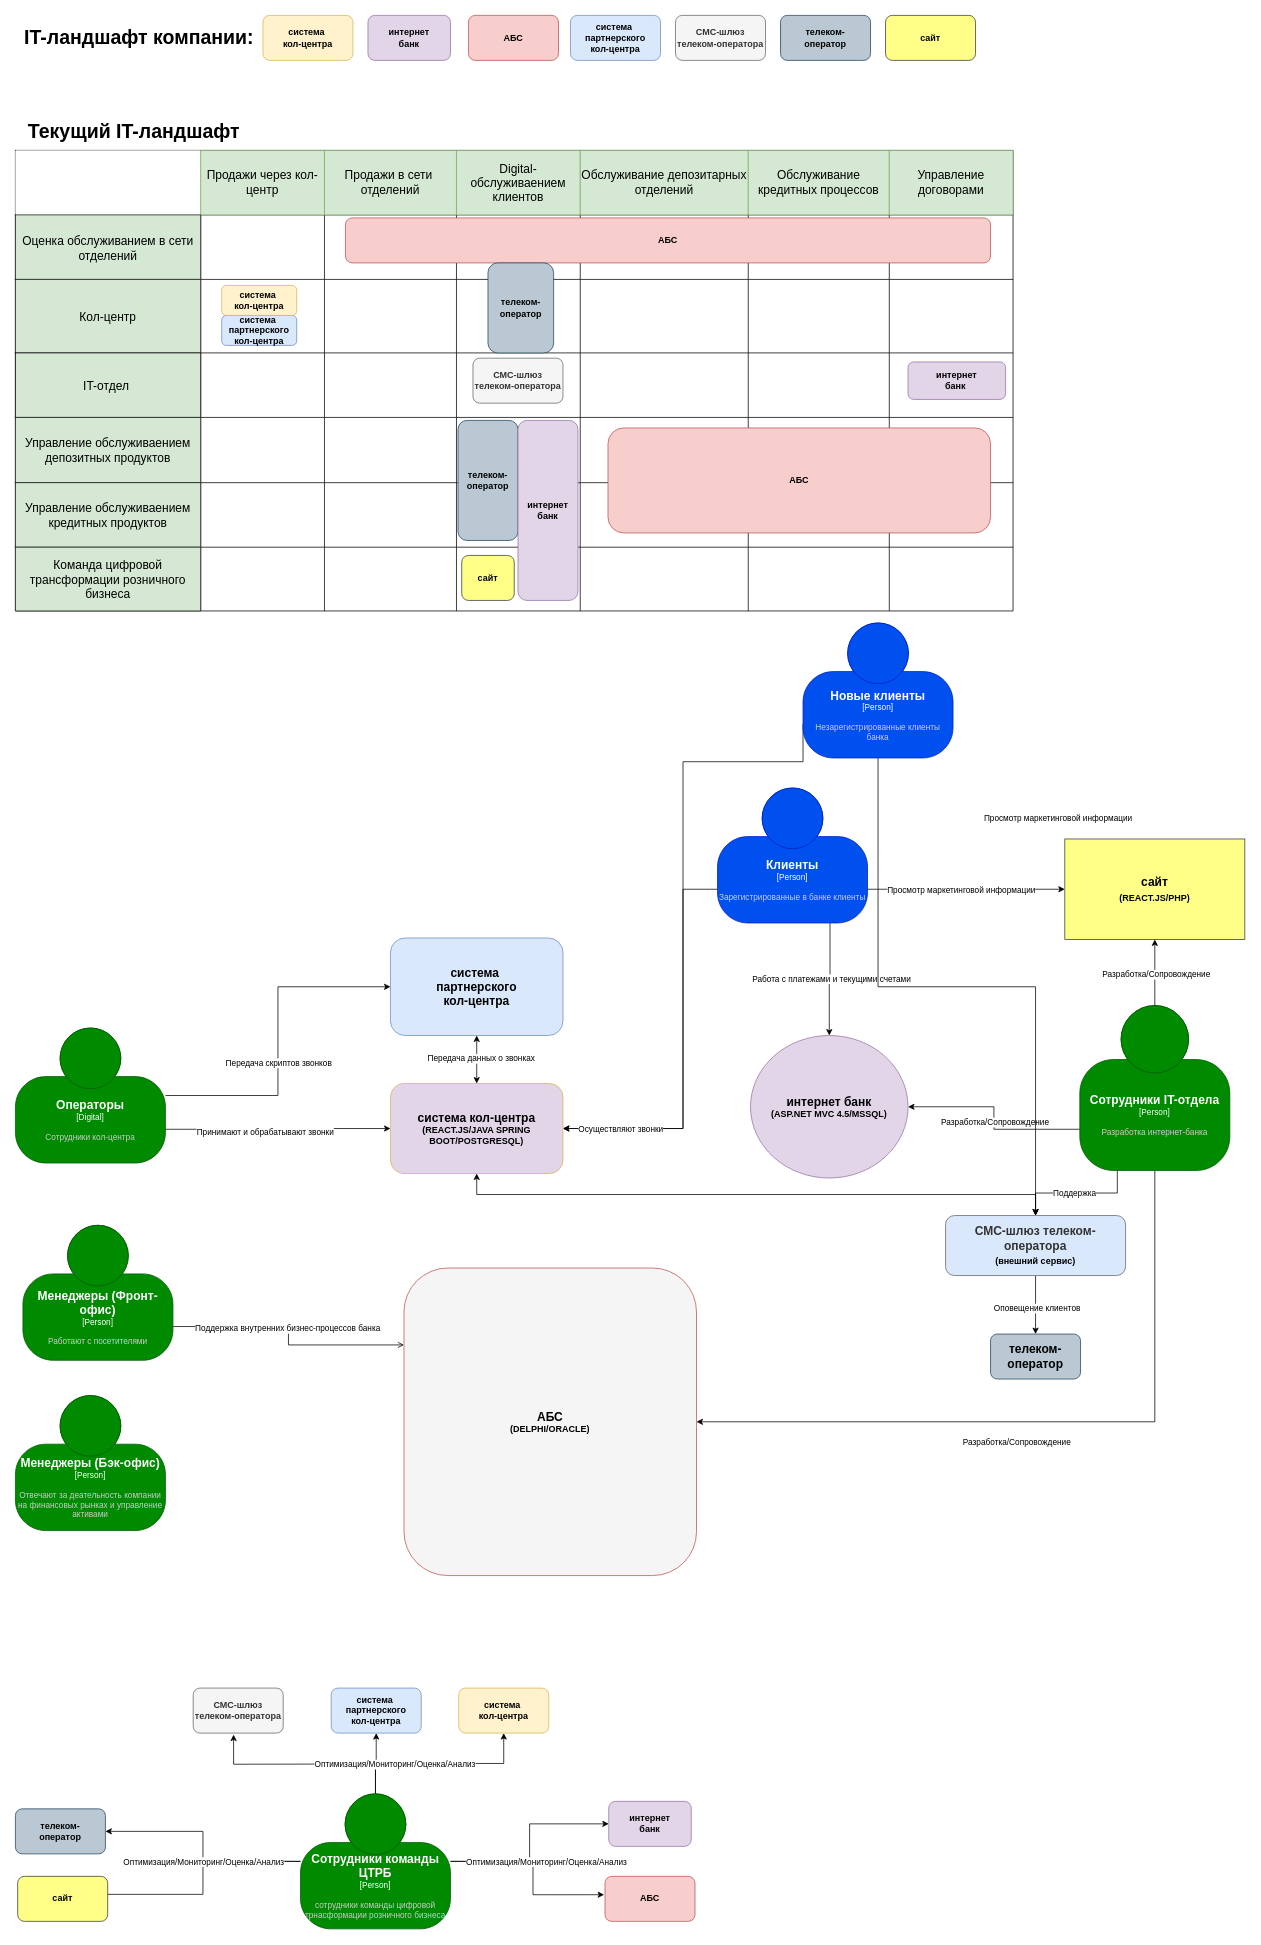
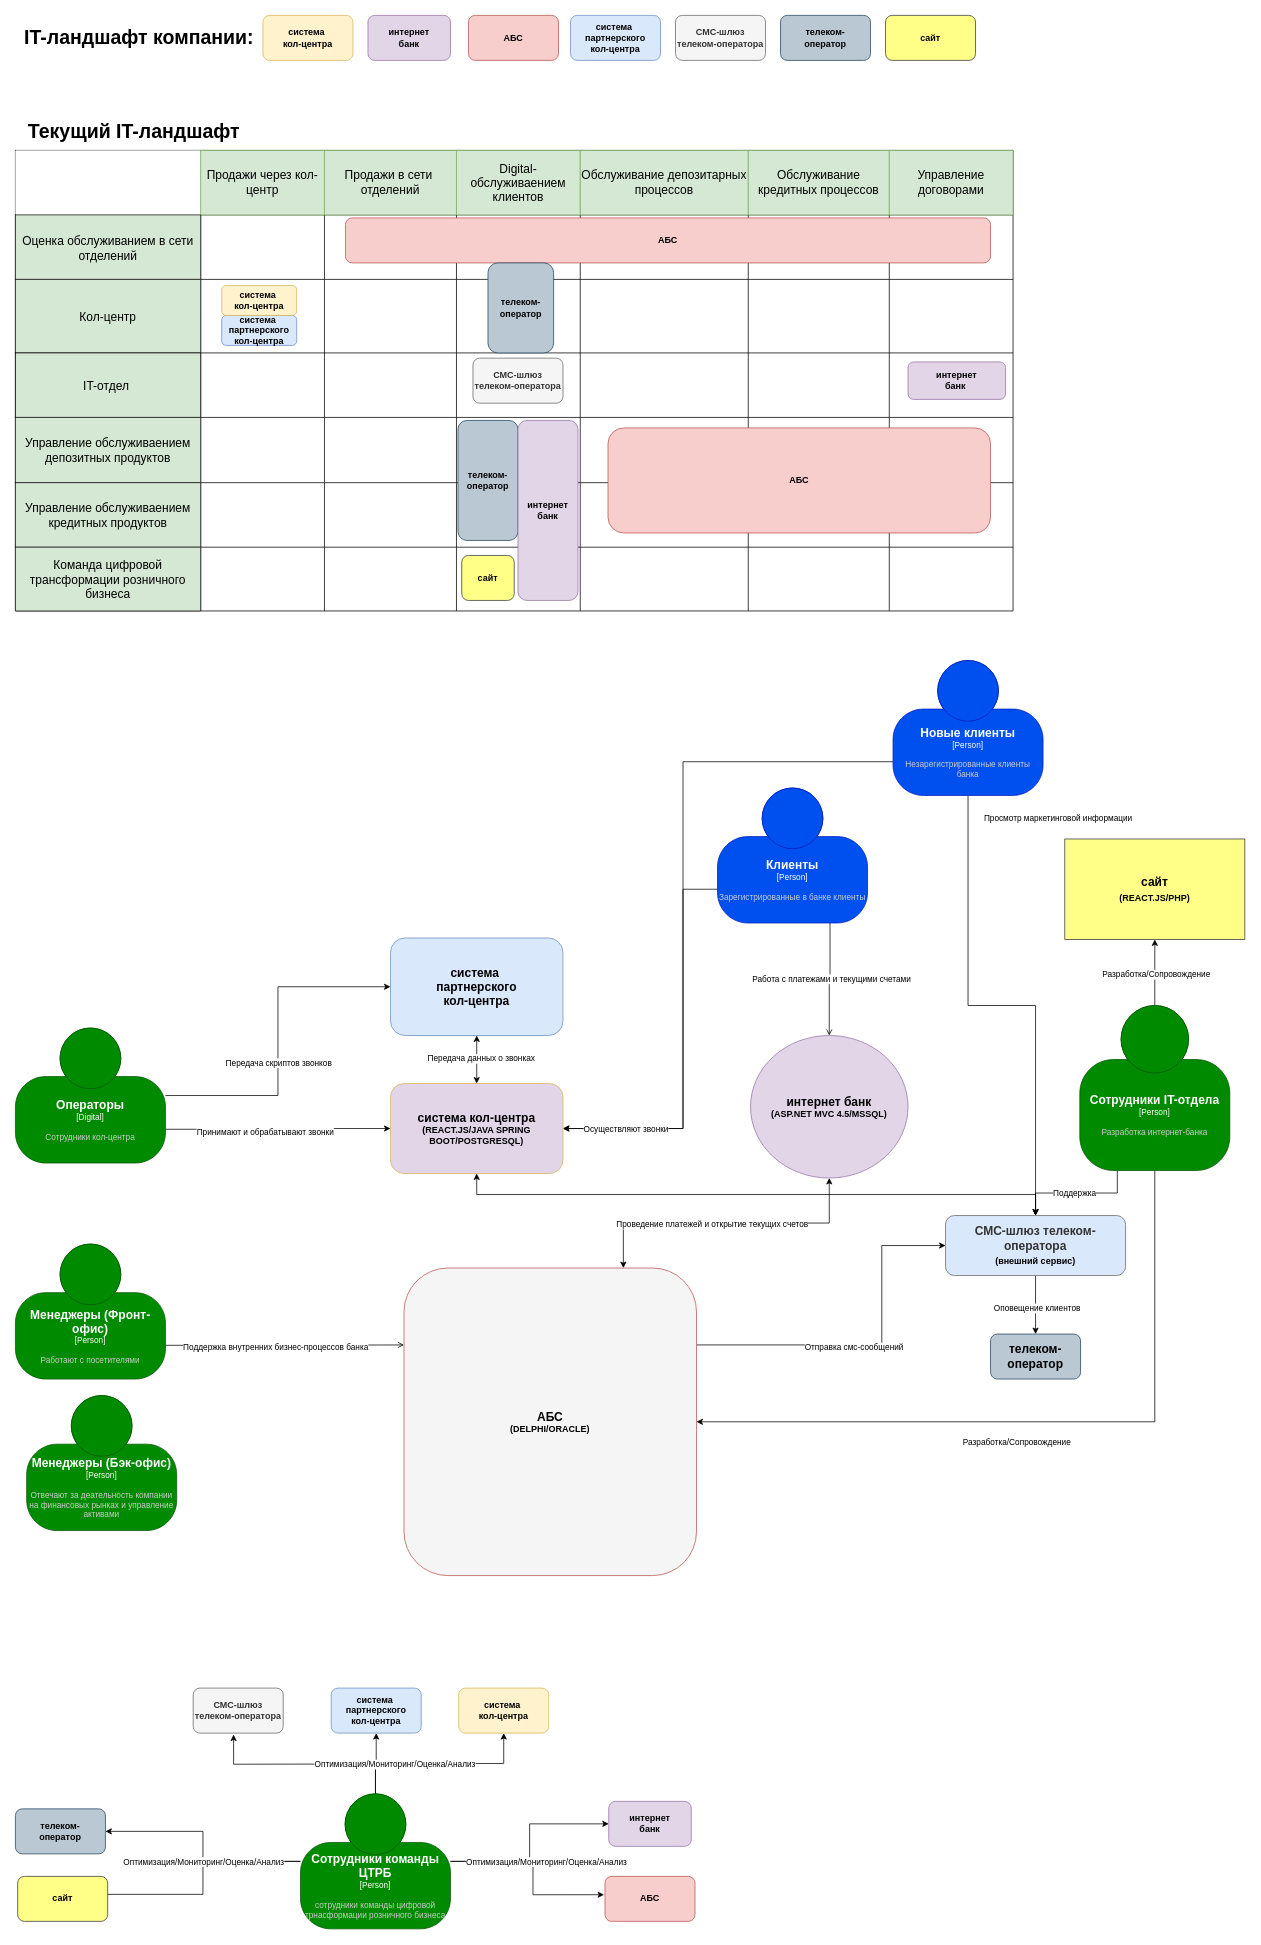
node "Обслуживание депозитарных отделений": label "Обслуживание депозитарных отделений" -> "Обслуживание депозитарных процессов"
node "Новые клиенты [Person] Незарегистрированные клиенты банка": moved (878, 690) -> (968, 728)
edge "Клиенты [Person] Зарегистрированные в банке клиенты" -> "сайт (REACT.JS/PHP)": removed, label "Просмотр маркетинговой информации"
edge "Клиенты [Person] Зарегистрированные в банке клиенты" -> "интернет банк (ASP.NET MVC 4.5/MSSQL)": arrowhead classic -> open
edge "Сотрудники IT-отдела [Person] Разработка интернет-банка" -> "интернет банк (ASP.NET MVC 4.5/MSSQL)": removed, label "Разработка/Сопровождение"
edge "интернет банк (ASP.NET MVC 4.5/MSSQL)" -- "АБС (DELPHI/ORACLE)": added, label "Проведение платежей и открытие текущих счетов"
node "Менеджеры (Фронт-офис) [Person] Работают с посетителями": moved (98, 1293) -> (90, 1311)
edge "АБС (DELPHI/ORACLE)" -> "СМС-шлюз телеком-оператора (внешний сервис)": added, label "Отправка смс-сообщений"
node "Менеджеры (Бэк-офис) [Person] Отвечают за деательность компании на финансовых рынках и управление активами": moved (90, 1463) -> (102, 1463)
